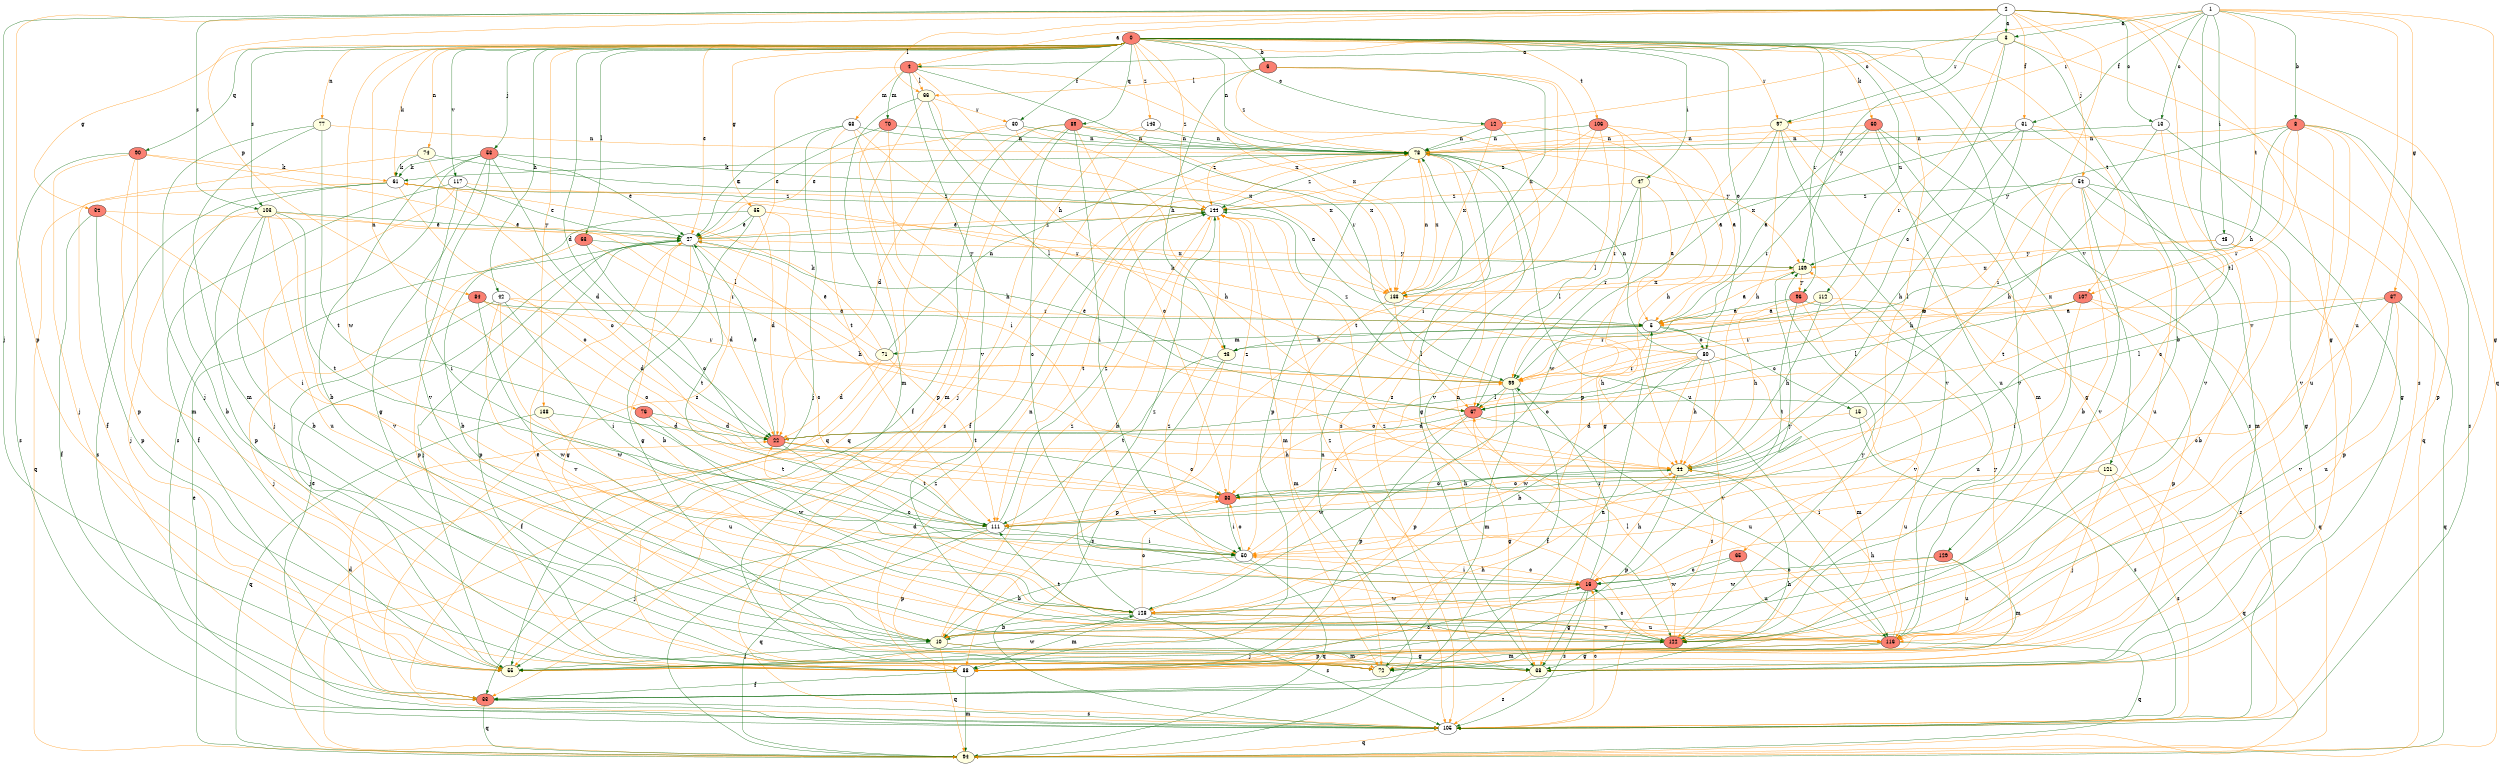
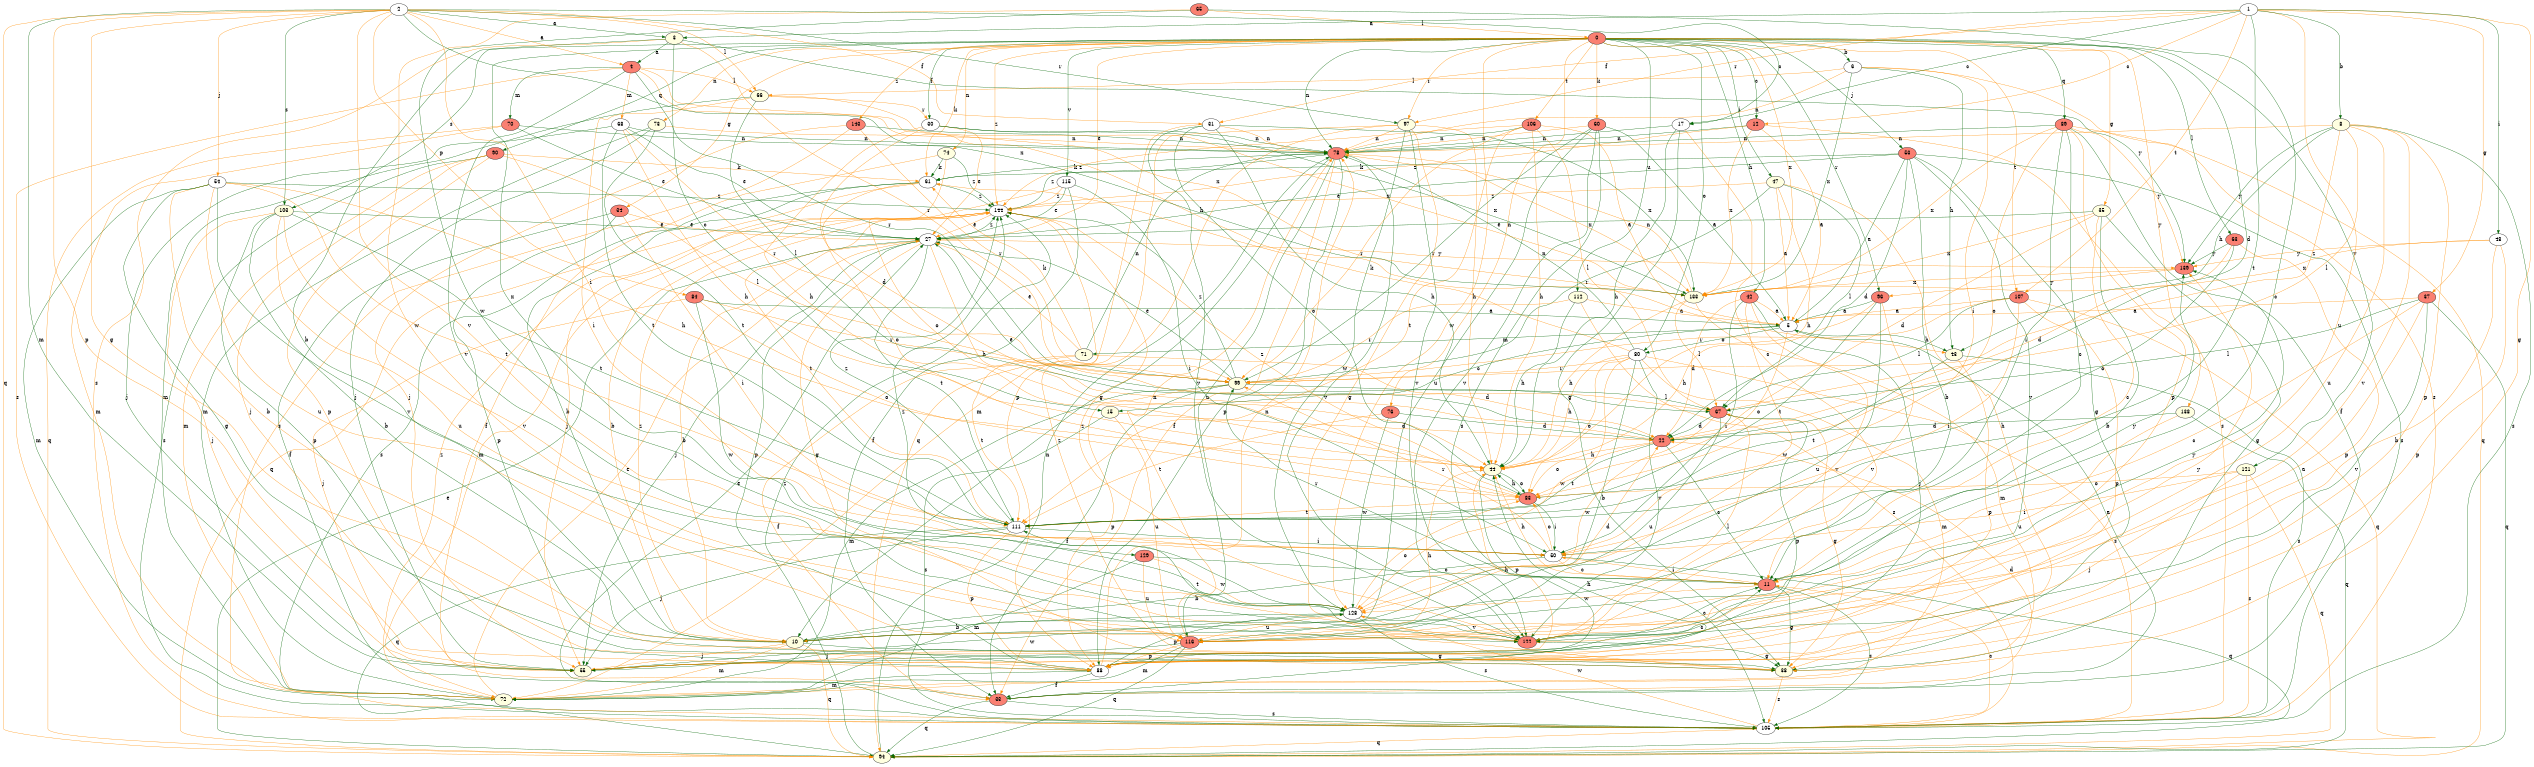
edge "1" -> "31": color darkgreen -> darkorange
node "6": fillcolor salmon -> white
edge "0" -> "65": reversed
edge "6" -> "78": label "z" -> "n"
node "77": label "77" -> "73"
node "143": fillcolor white -> salmon
node "13": label "13" -> "17"
node "8": fillcolor salmon -> lightyellow
node "78": fillcolor lightyellow -> salmon
edge "2" -> "133": added, label "x"
node "117": label "117" -> "115"
edge "30" -> "133": color darkorange -> darkgreen
edge "8" -> "99": label "r" -> "z"
node "139": fillcolor lightyellow -> salmon
edge "103" -> "99": now "143" -> "99"
node "42": fillcolor white -> salmon
edge "139" -> "5": removed, label "a"
edge "42" -> "5": label "r" -> "a"
edge "2" -> "55": label "j" -> "m"
edge "47" -> "44": added, label "h"
edge "68" -> "111": color darkorange -> darkgreen
edge "78" -> "38": now "78" -> "10"
edge "3" -> "22": now "3" -> "15"
edge "47" -> "38": label "g" -> "h"
edge "37" -> "116": label "u" -> "a"
edge "80" -> "122": color darkorange -> darkgreen
node "16": label "16" -> "11"
edge "116" -> "144": now "72" -> "144"
edge "65" -> "116": label "u" -> "w"
edge "128" -> "88": label "m" -> "p"
edge "10" -> "55": color darkgreen -> darkorange
edge "105" -> "128": added, label "w"
edge "88" -> "94": now "88" -> "72"
